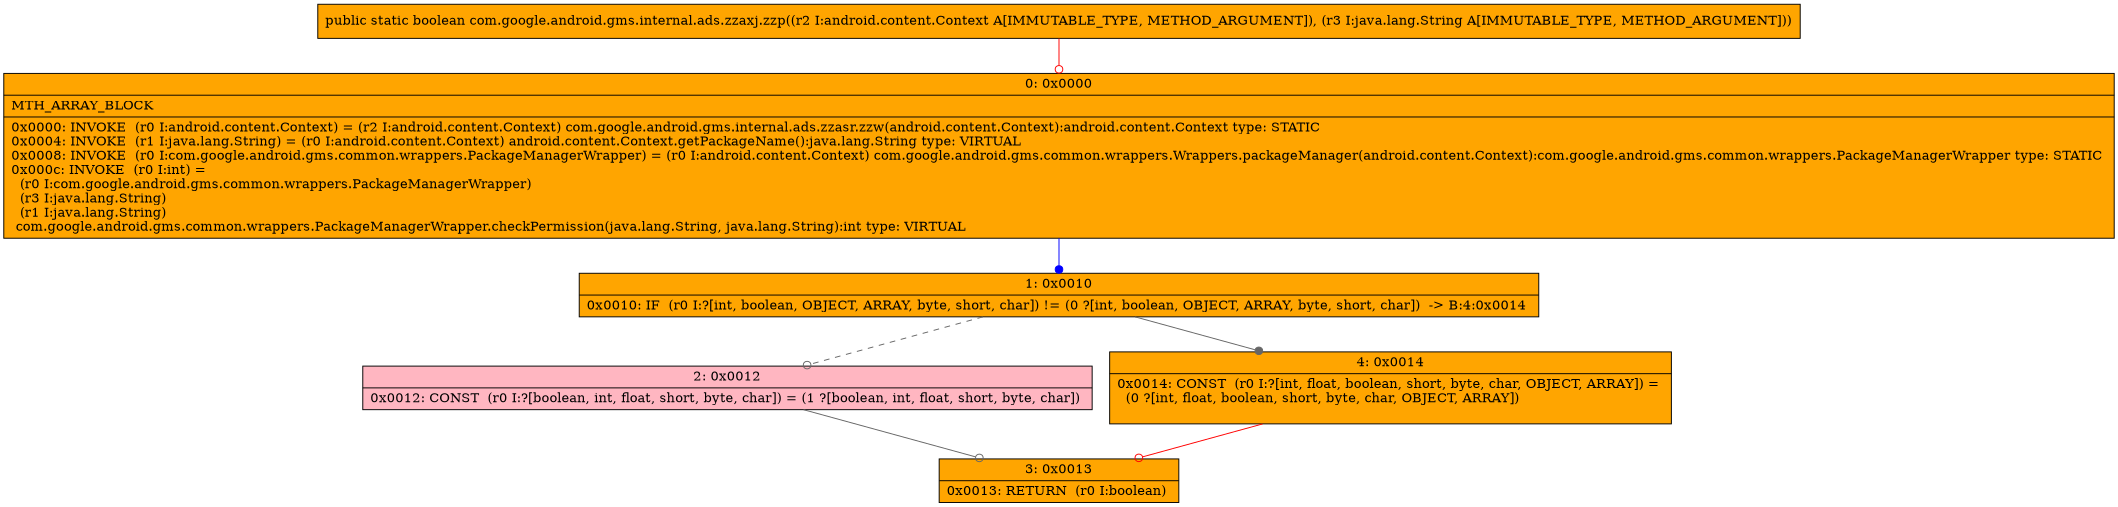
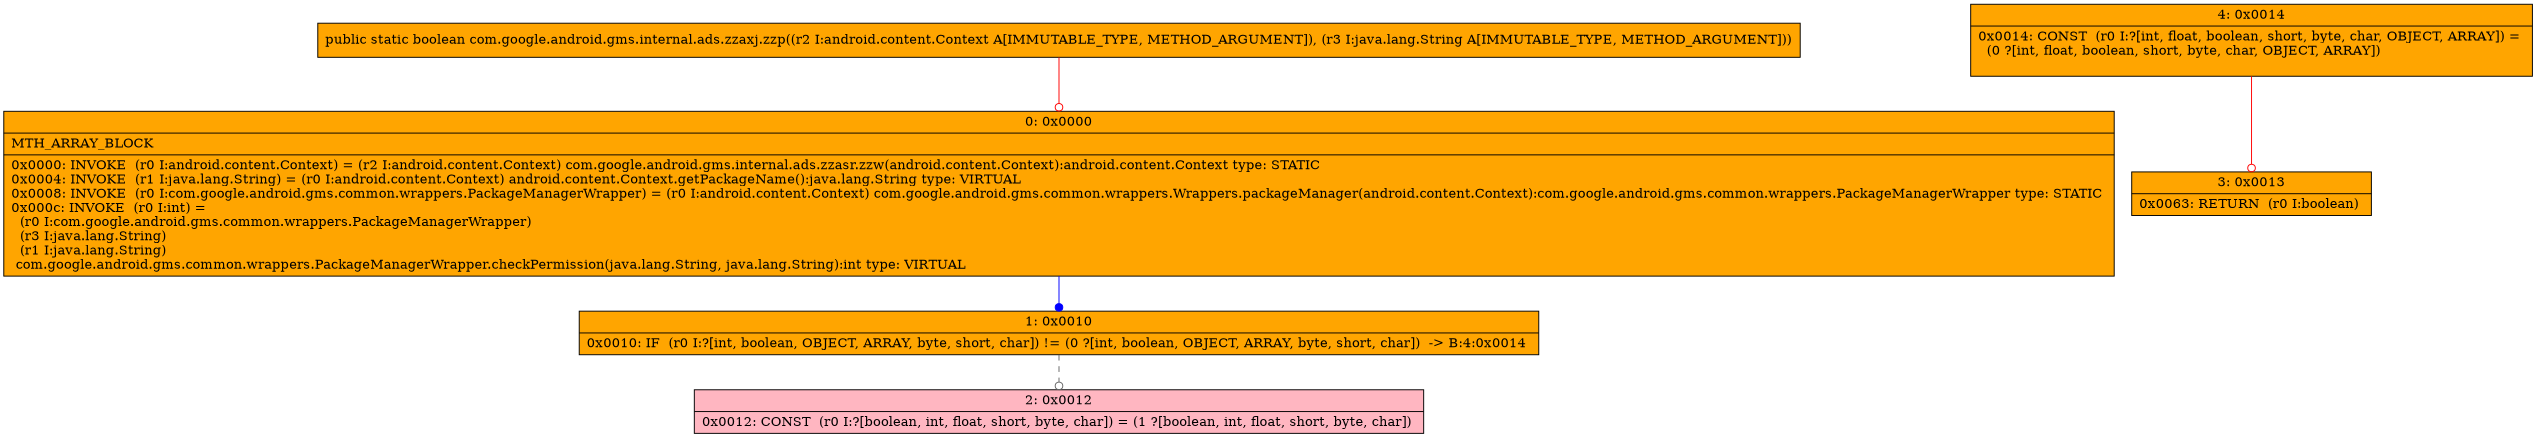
edge "1: 0x0010" -> "4: 0x0014": removed
edge "2: 0x0012" -> "3: 0x0013": removed
node "3: 0x0013": text "0x0013: RETURN  (r0 I:boolean)" -> "0x0063: RETURN  (r0 I:boolean)"
